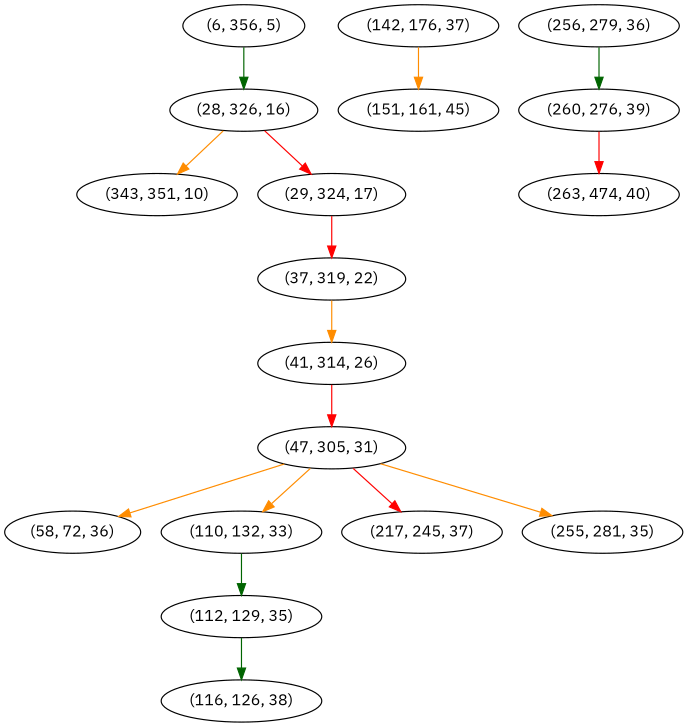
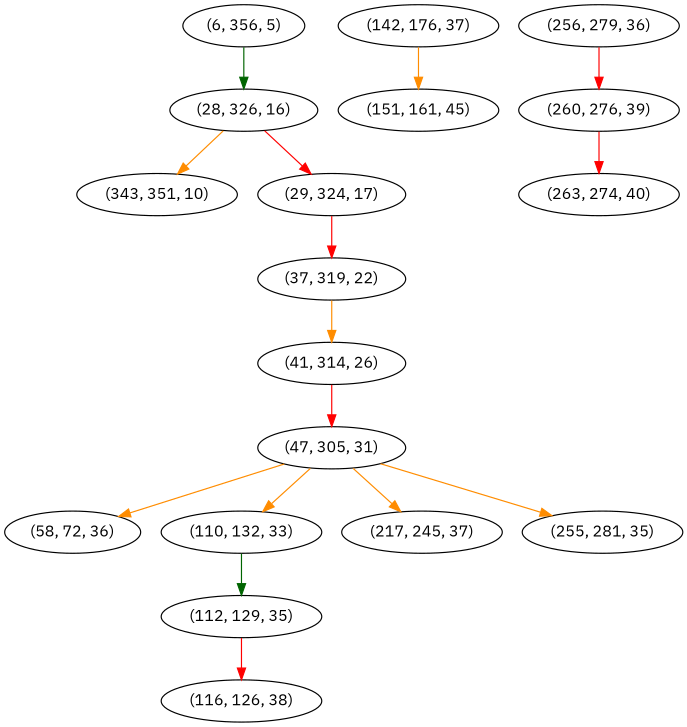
edge "(256, 279, 36)" -> "(260, 276, 39)": color darkgreen -> red
node "(263, 474, 40)": label "(263, 474, 40)" -> "(263, 274, 40)"
edge "(47, 305, 31)" -> "(217, 245, 37)": color red -> darkorange
edge "(112, 129, 35)" -> "(116, 126, 38)": color darkgreen -> red
